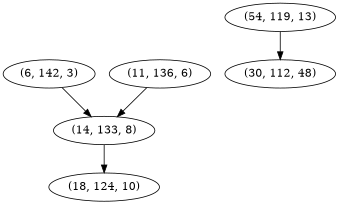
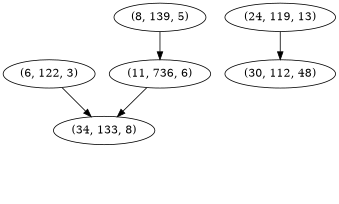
node "(8, 139, 5)": added
node "(54, 119, 13)": label "(54, 119, 13)" -> "(24, 119, 13)"
node "(6, 142, 3)": label "(6, 142, 3)" -> "(6, 122, 3)"
node "(11, 136, 6)": label "(11, 136, 6)" -> "(11, 736, 6)"
node "(14, 133, 8)": label "(14, 133, 8)" -> "(34, 133, 8)"
node "(18, 124, 10)": removed
